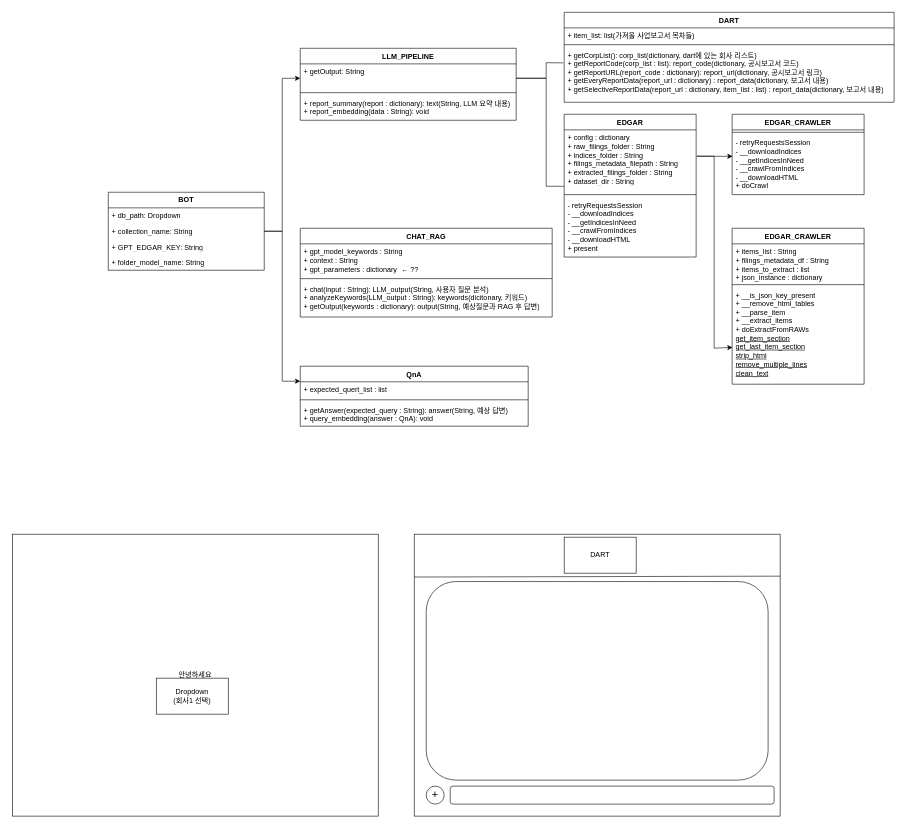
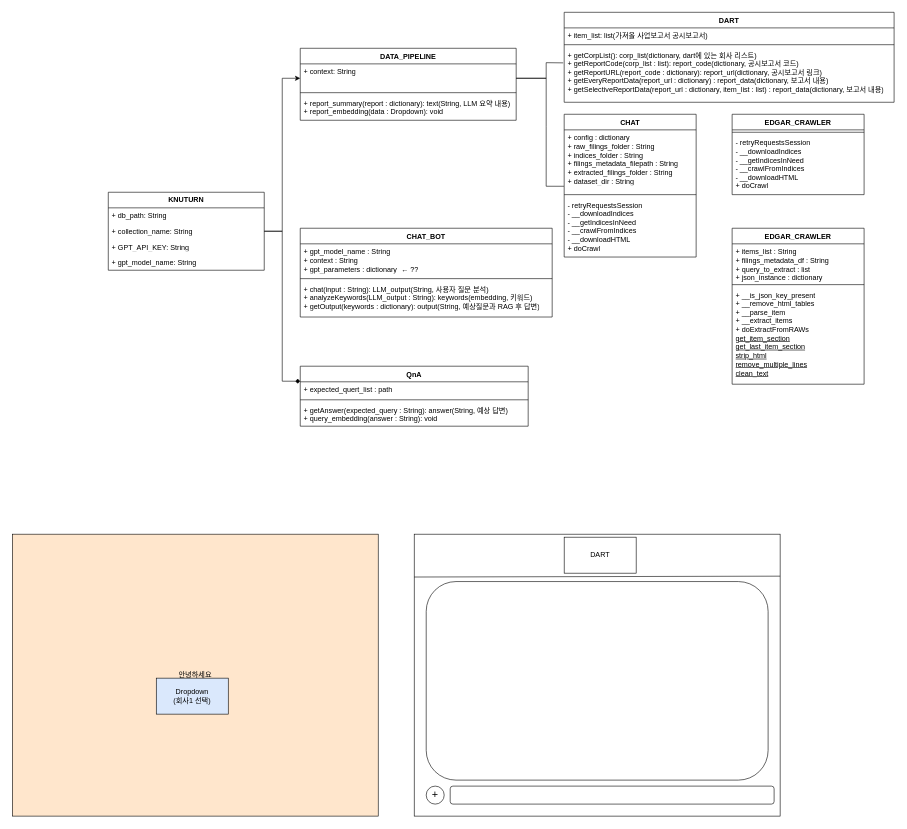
node "+ item_list: list(가져올 사업보고서 목차들)": label "+ item_list: list(가져올 사업보고서 목차들)" -> "+ item_list: list(가져올 사업보고서 공시보고서)"
node "LLM_PIPELINE": label "LLM_PIPELINE" -> "DATA_PIPELINE"
node "+ getOutput: String": label "+ getOutput: String" -> "+ context: String"
node "+ report_summary(report : dictionary): text(String, LLM 요약 내용) + report_embedding(data : String): void": label "+ report_summary(report : dictionary): text(String, LLM 요약 내용) + report_embedding(data : String): void" -> "+ report_summary(report : dictionary): text(String, LLM 요약 내용) + report_embedding(data : Dropdown): void"
node "EDGAR": label "EDGAR" -> "CHAT"
edge "+ config : dictionary + raw_filings_folder : String + indices_folder : String + filings_metadata_filepath : String + extracted_filings_folder : String + dataset_dir : String" -> "- retryRequestsSession - __downloadIndices - __getIndicesInNeed - __crawlFromIndices - __downloadHTML + doCrawl doExtractFromRAWs": removed
node "BOT": label "BOT" -> "KNUTURN"
node "+ db_path: Dropdown": label "+ db_path: Dropdown" -> "+ db_path: String"
node "- retryRequestsSession - __downloadIndices - __getIndicesInNeed - __crawlFromIndices - __downloadHTML + present": label "- retryRequestsSession - __downloadIndices - __getIndicesInNeed - __crawlFromIndices - __downloadHTML + present" -> "- retryRequestsSession - __downloadIndices - __getIndicesInNeed - __crawlFromIndices - __downloadHTML + doCrawl"
node "CHAT_RAG": label "CHAT_RAG" -> "CHAT_BOT"
node "+ GPT_EDGAR_KEY: String": label "+ GPT_EDGAR_KEY: String" -> "+ GPT_API_KEY: String"
node "+ gpt_model_keywords : String + context : String + gpt_parameters : dictionary ← ??": label "+ gpt_model_keywords : String + context : String + gpt_parameters : dictionary ← ??" -> "+ gpt_model_name : String + context : String + gpt_parameters : dictionary ← ??"
node "+ folder_model_name: String": label "+ folder_model_name: String" -> "+ gpt_model_name: String"
node "+ items_list : String + filings_metadata_df : String + items_to_extract : list + json_instance : dictionary": label "+ items_list : String + filings_metadata_df : String + items_to_extract : list + json_instance : dictionary" -> "+ items_list : String + filings_metadata_df : String + query_to_extract : list + json_instance : dictionary"
node "+ chat(input : String): LLM_output(String, 사용자 질문 분석) + analyzeKeywords(LLM_output : String): keywords(dicitonary, 키워드) + getOutput(keywords : dictionary): output(String, 예상질문과 RAG 후 답변)": label "+ chat(input : String): LLM_output(String, 사용자 질문 분석) + analyzeKeywords(LLM_output : String): keywords(dicitonary, 키워드) + getOutput(keywords : dictionary): output(String, 예상질문과 RAG 후 답변)" -> "+ chat(input : String): LLM_output(String, 사용자 질문 분석) + analyzeKeywords(LLM_output : String): keywords(embedding, 키워드) + getOutput(keywords : dictionary): output(String, 예상질문과 RAG 후 답변)"
edge "+ config : dictionary + raw_filings_folder : String + indices_folder : String + filings_metadata_filepath : String + extracted_filings_folder : String + dataset_dir : String" -> "+ __is_json_key_present + __remove_html_tables + __parse_item + __extract_items + doExtractFromRAWs get_item_section get_last_item_section strip_html remove_multiple_lines clean_text": removed
edge "+ collection_name: String" -> "QnA": arrowhead classic -> diamond
node "+ expected_quert_list : list": label "+ expected_quert_list : list" -> "+ expected_quert_list : path"
node "+ getAnswer(expected_query : String): answer(String, 예상 답변) + query_embedding(answer : QnA): void": label "+ getAnswer(expected_query : String): answer(String, 예상 답변) + query_embedding(answer : QnA): void" -> "+ getAnswer(expected_query : String): answer(String, 예상 답변) + query_embedding(answer : String): void"
node "안녕하세요": fillcolor #ffffff -> #ffe6cc
node "Dropdown (회사1 선택)": fillcolor #ffffff -> #dae8fc
